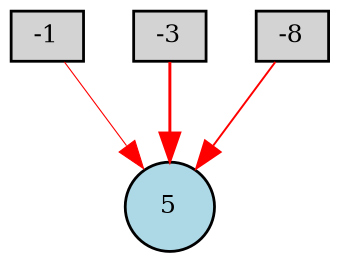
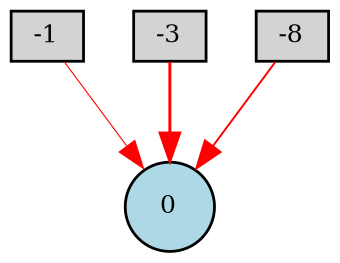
node "5": label "5" -> "0"
